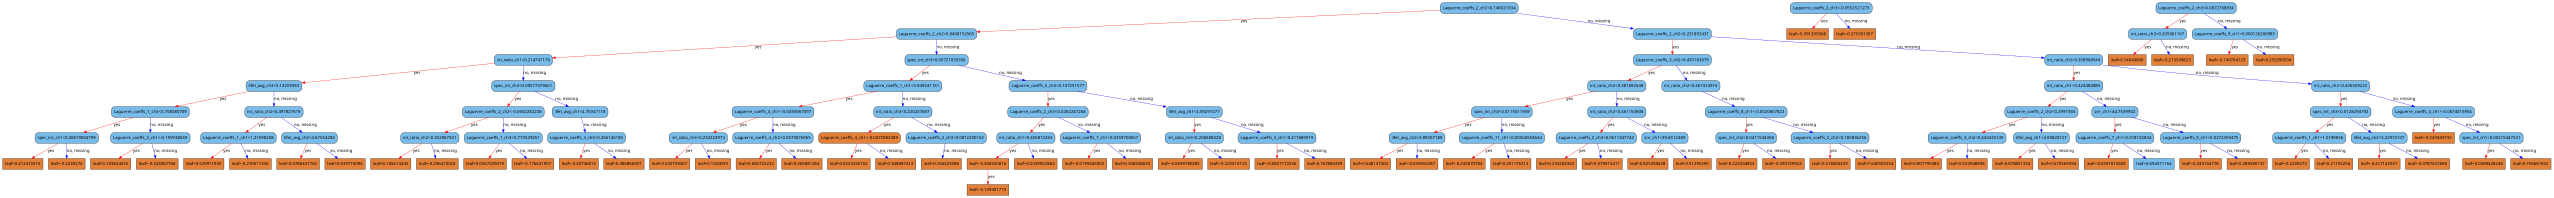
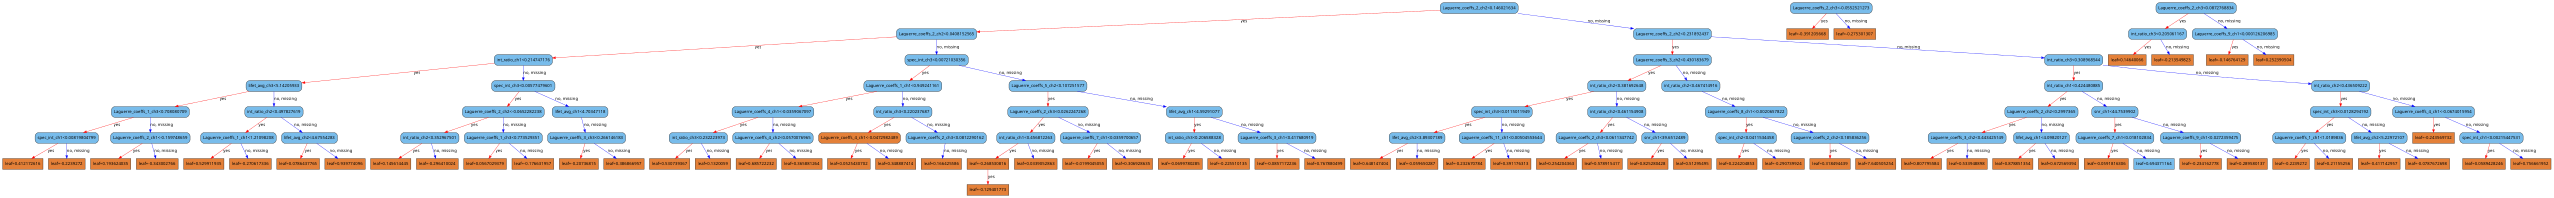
node "leaf=0.412472616": label "leaf=0.412472616" -> "leaf=0.412172616"
node "leaf=-0.234164778": label "leaf=-0.234164778" -> "leaf=-0.234162778"
